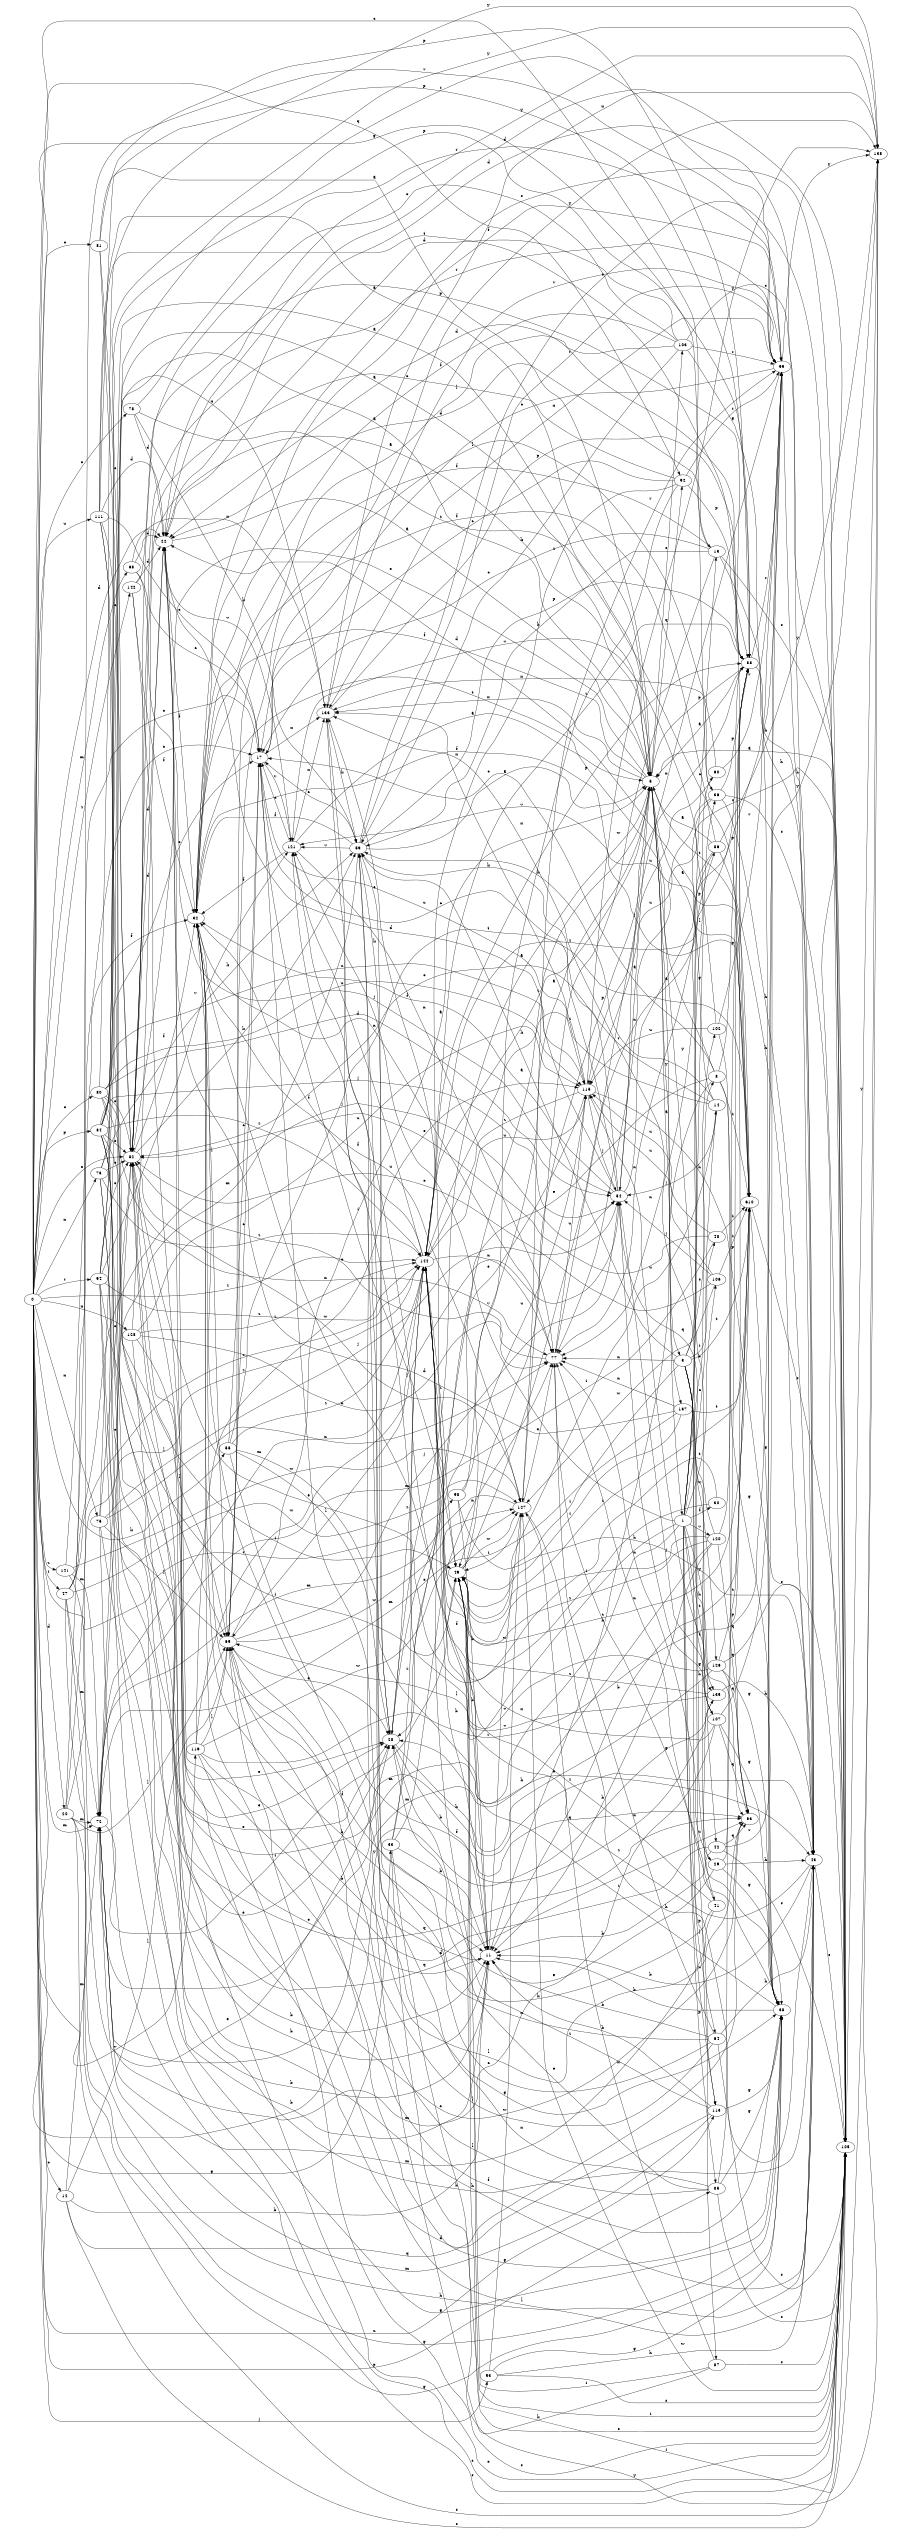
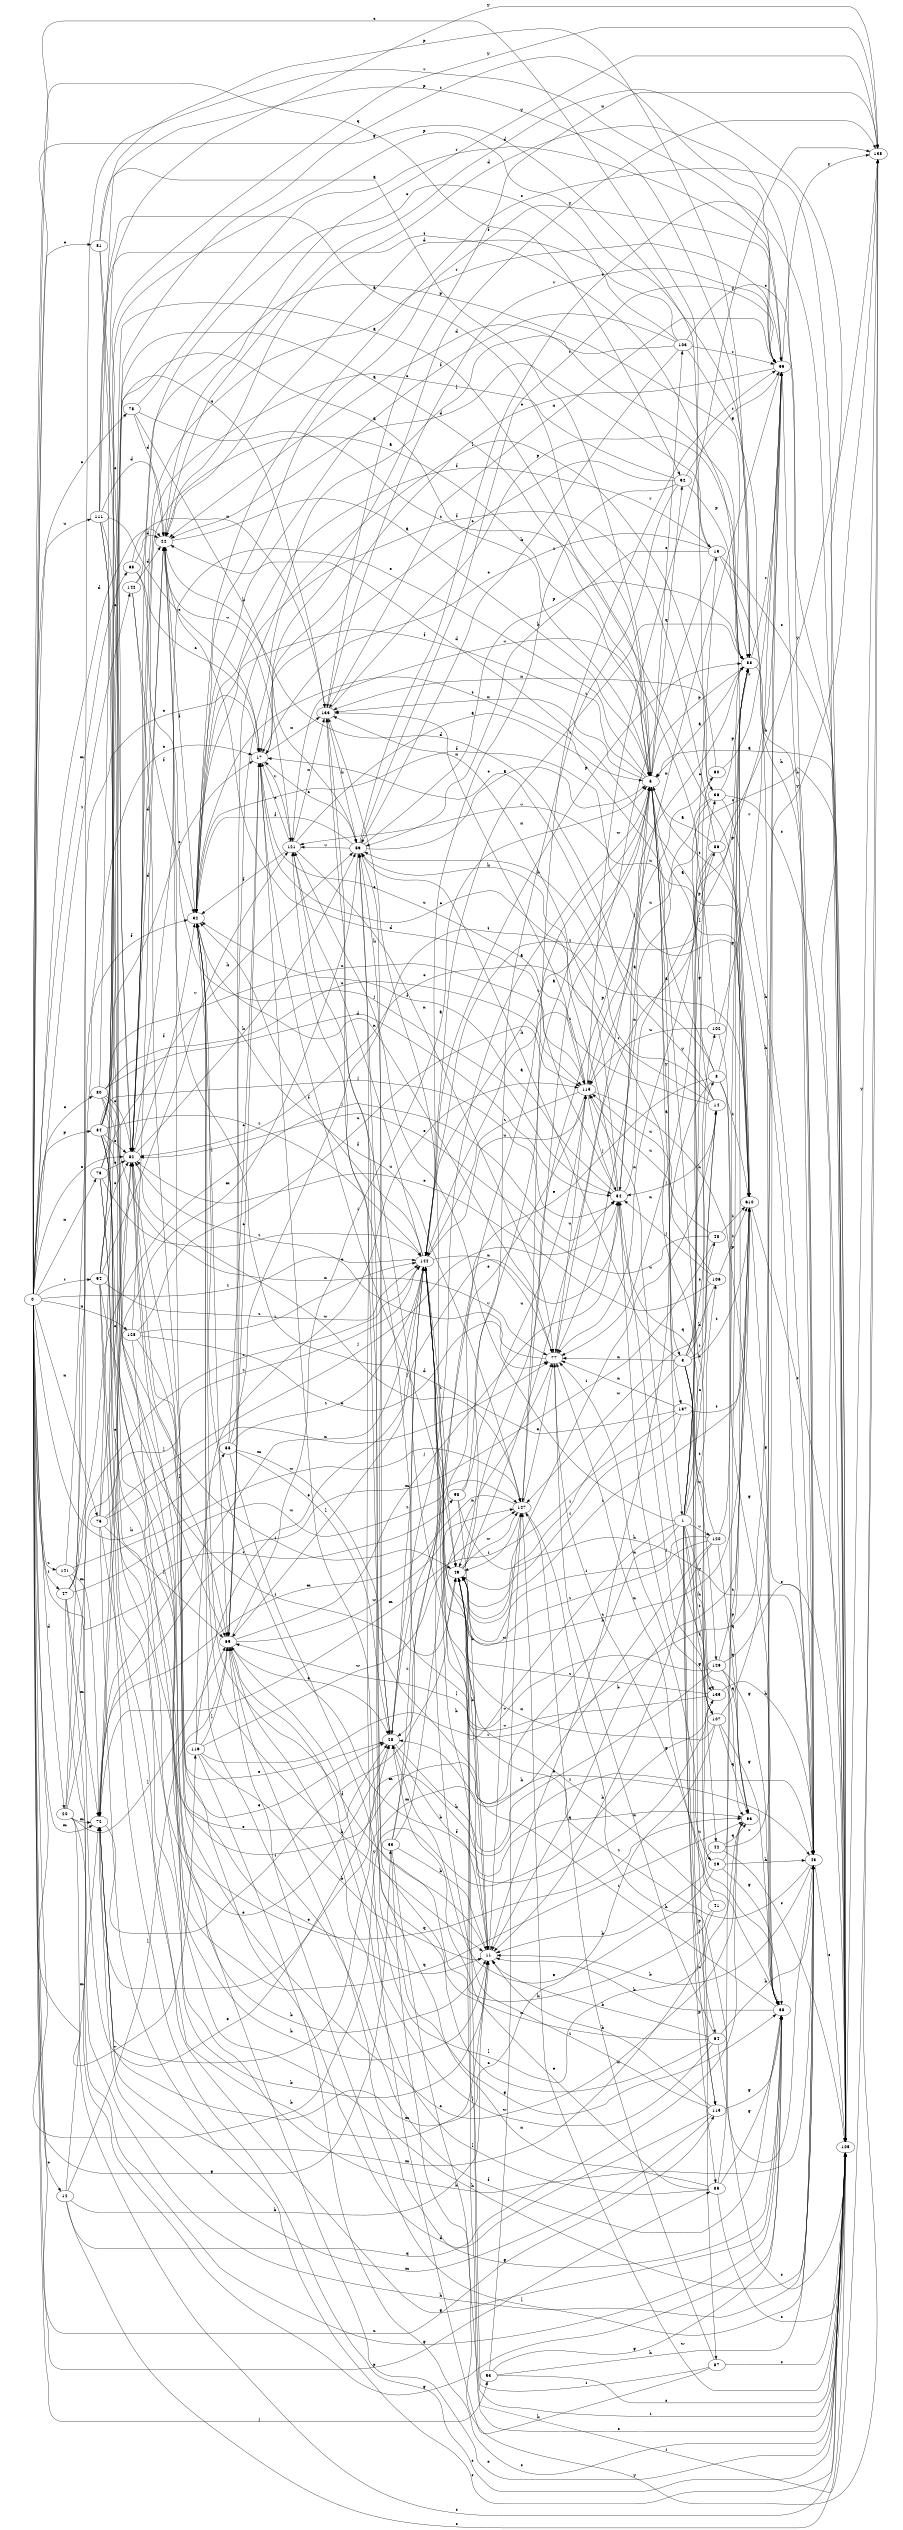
edge "42" -> "22": now "14" -> "22"
node "30": removed
edge "3" -> "41": now "3" -> "14"
